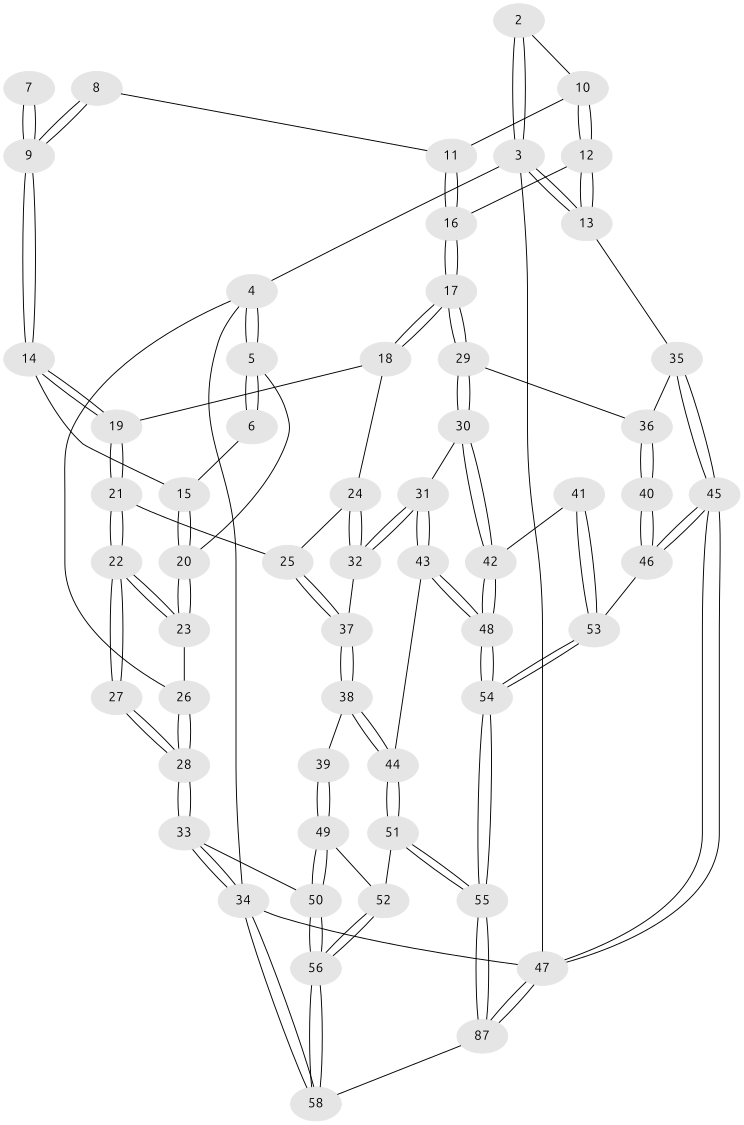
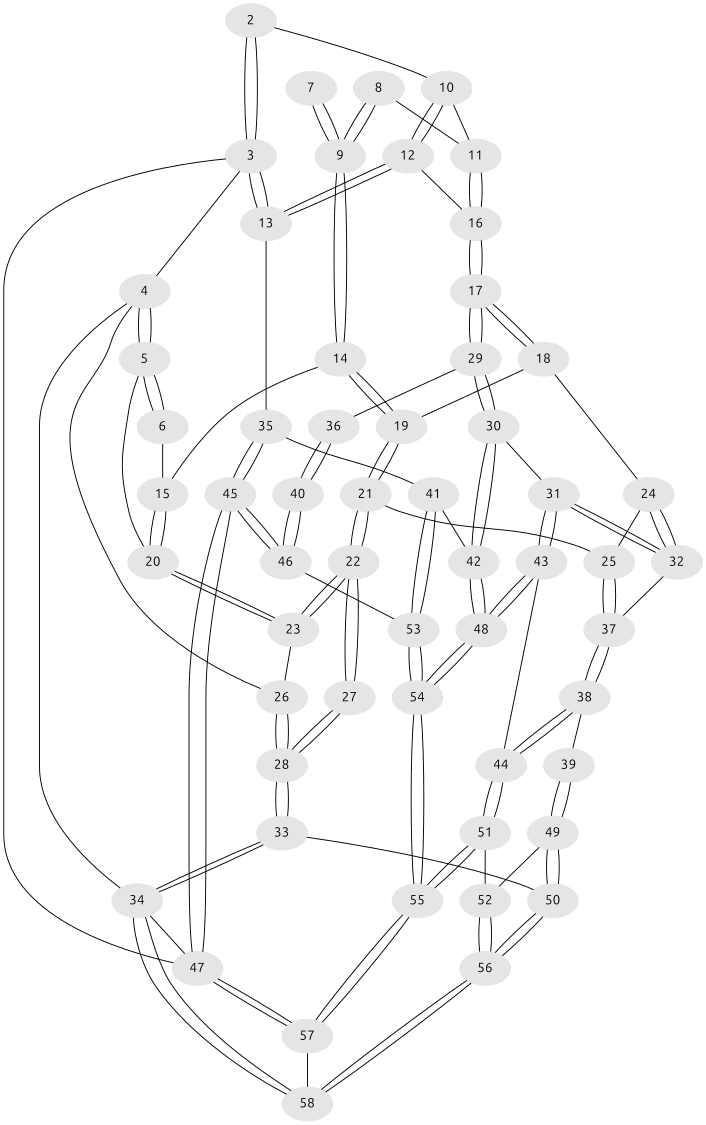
edge "35" -- "36": now "35" -- "41"
node "87": label "87" -> "57"
